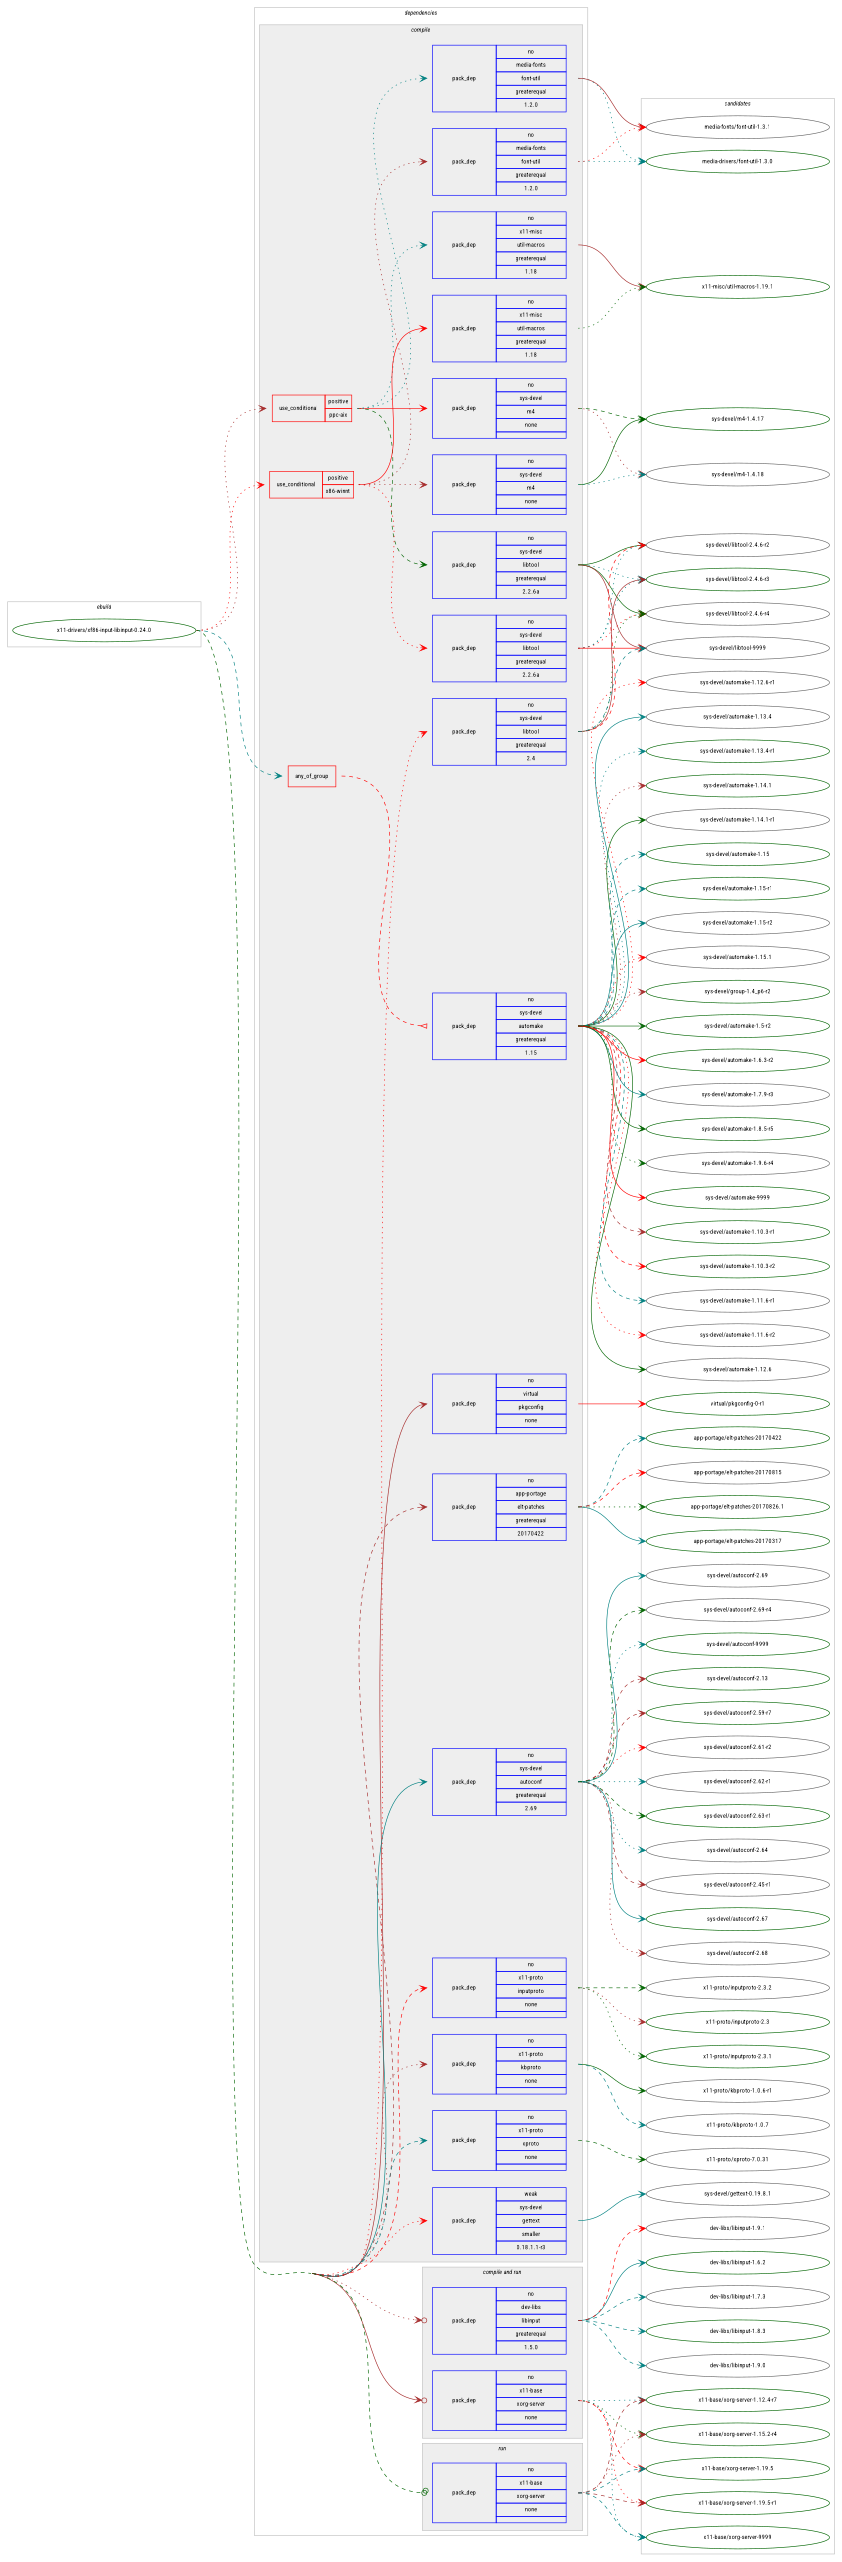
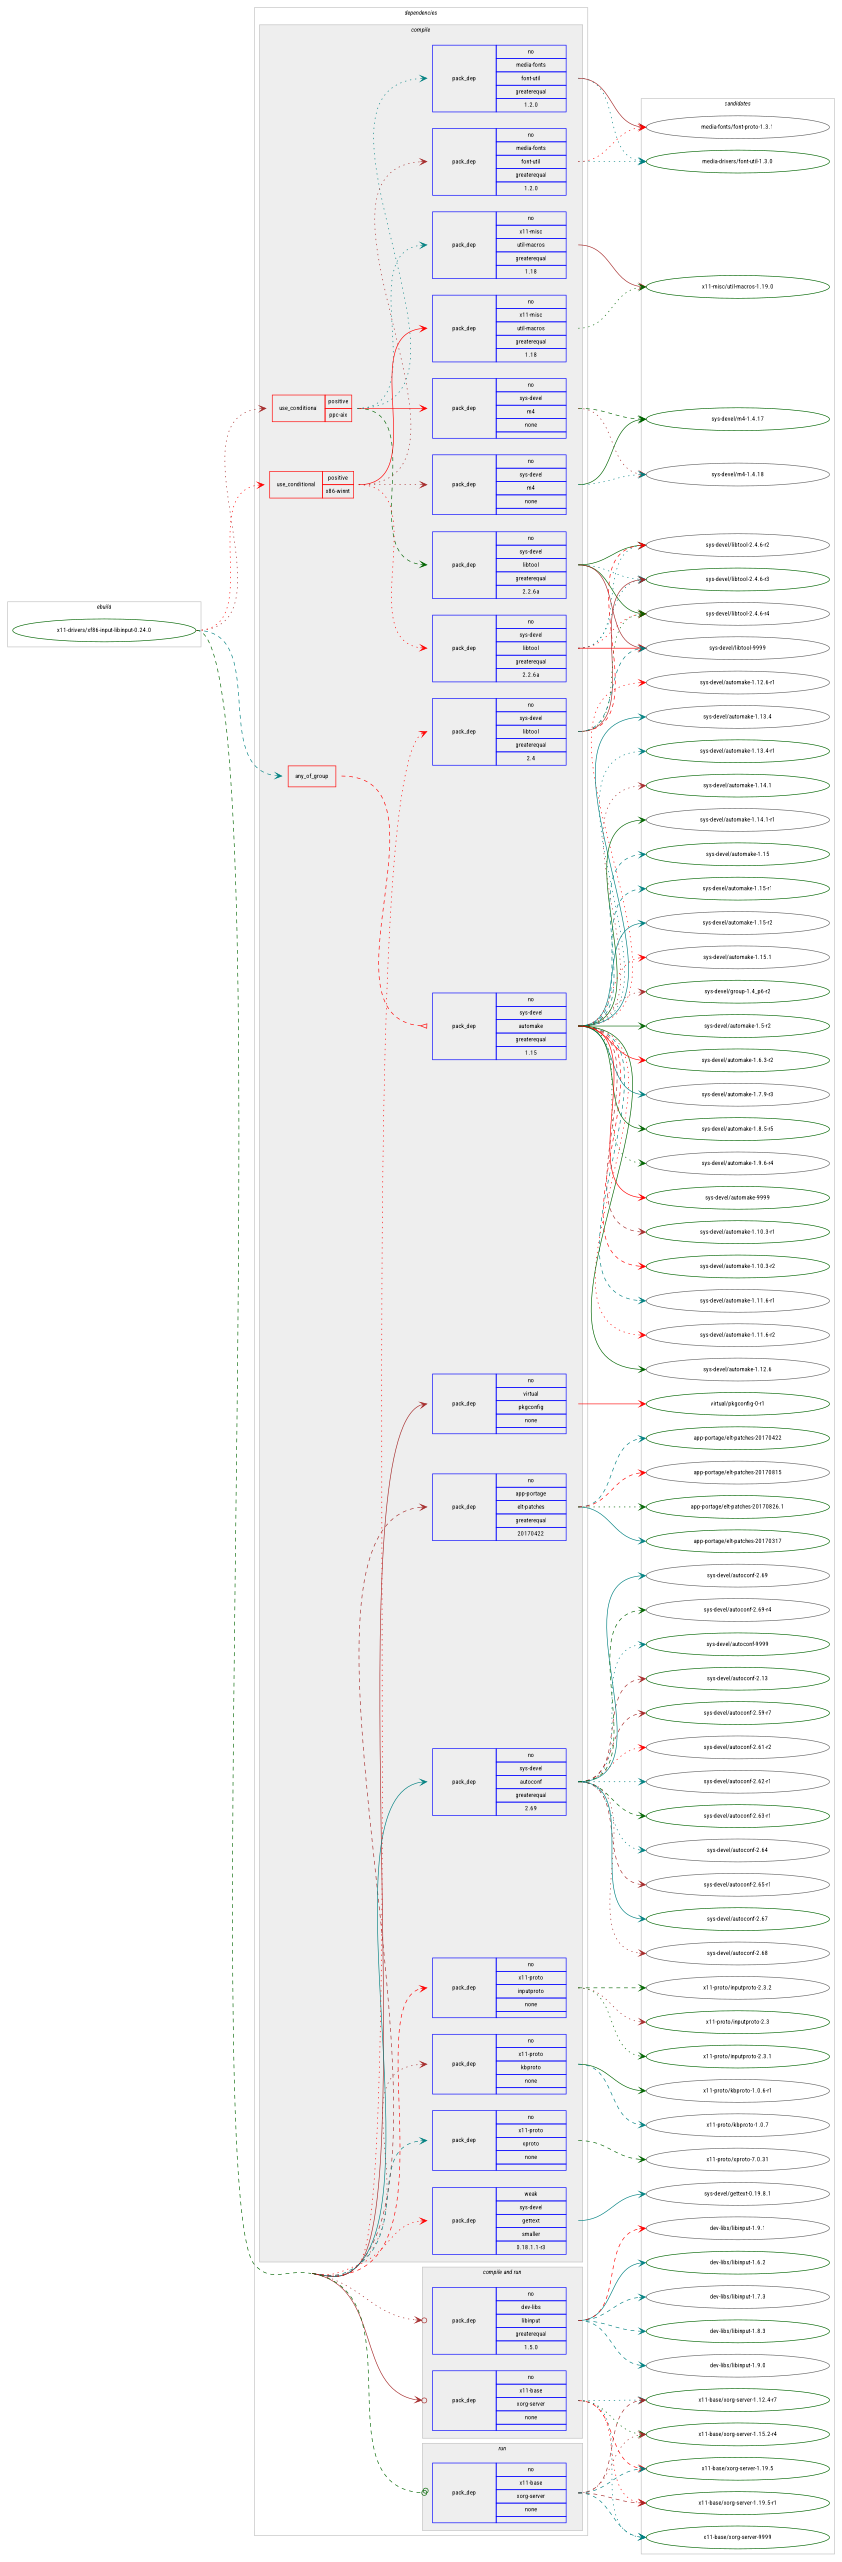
node "media-fonts/font-util-1.3.1": label "media-fonts/font-util-1.3.1" -> "media-fonts/font-proto-1.3.1"
node "x11-misc/util-macros-1.19.1": label "x11-misc/util-macros-1.19.1" -> "x11-misc/util-macros-1.19.0"
node "sys-devel/autoconf-2.45-r1": label "sys-devel/autoconf-2.45-r1" -> "sys-devel/autoconf-2.65-r1"
